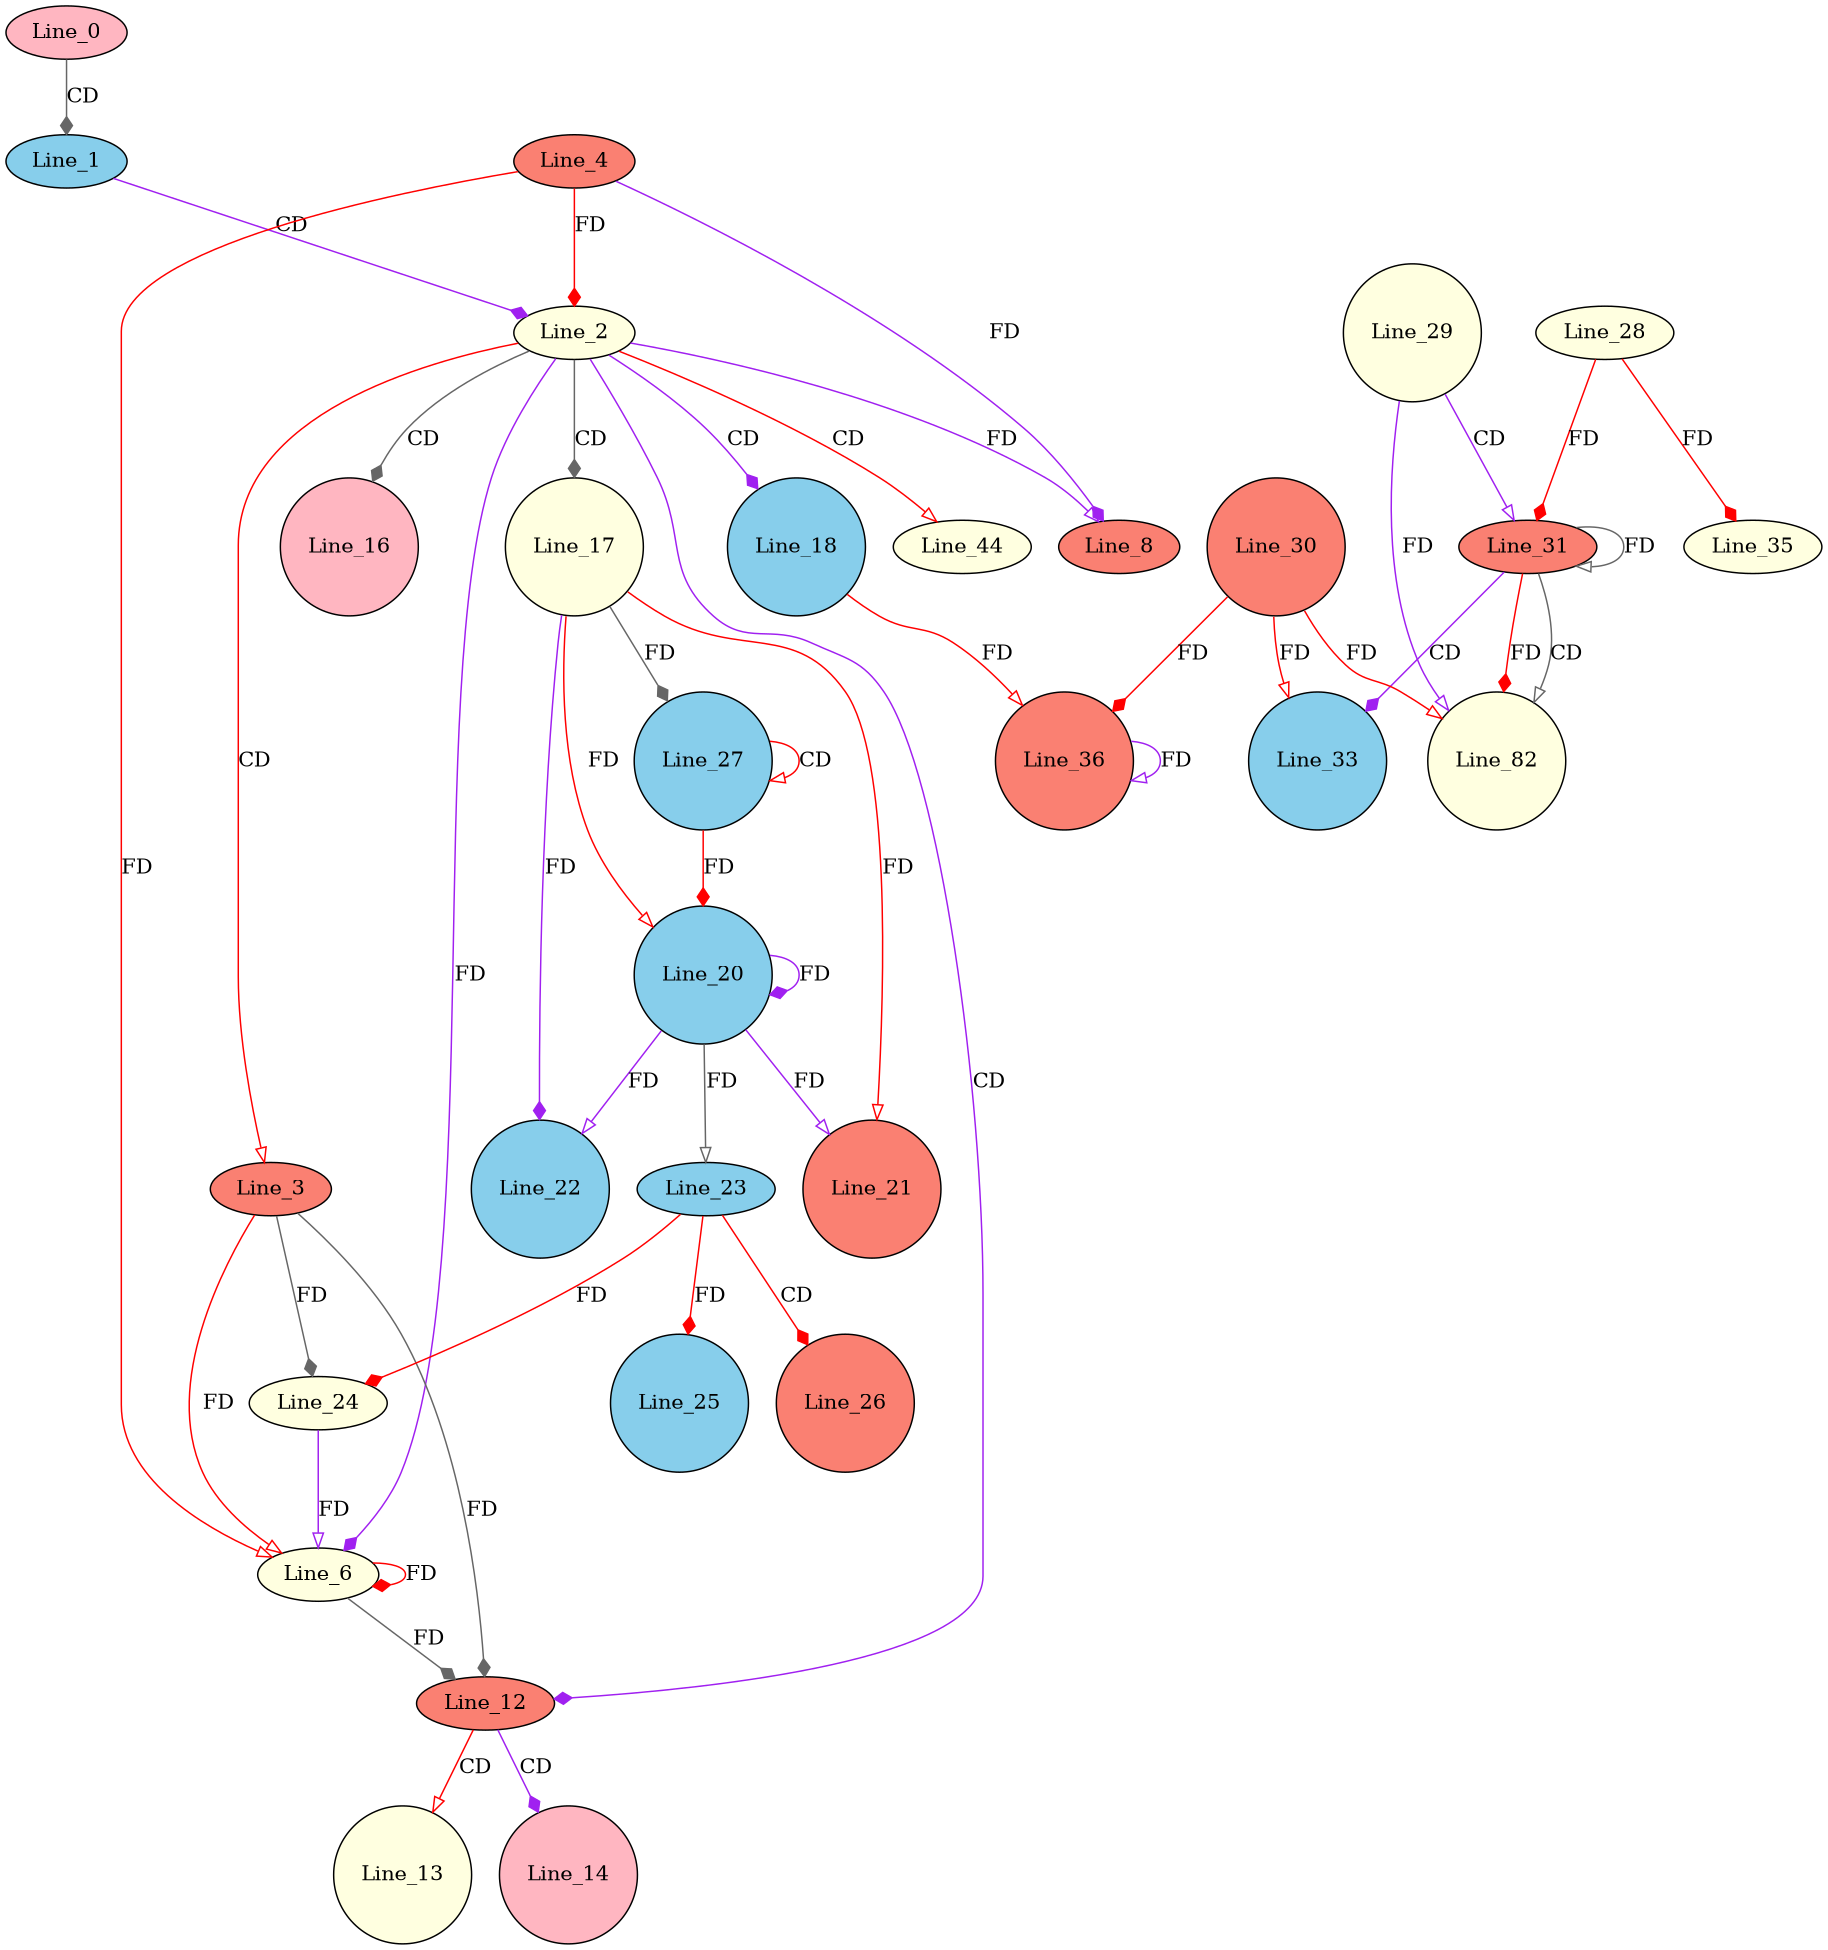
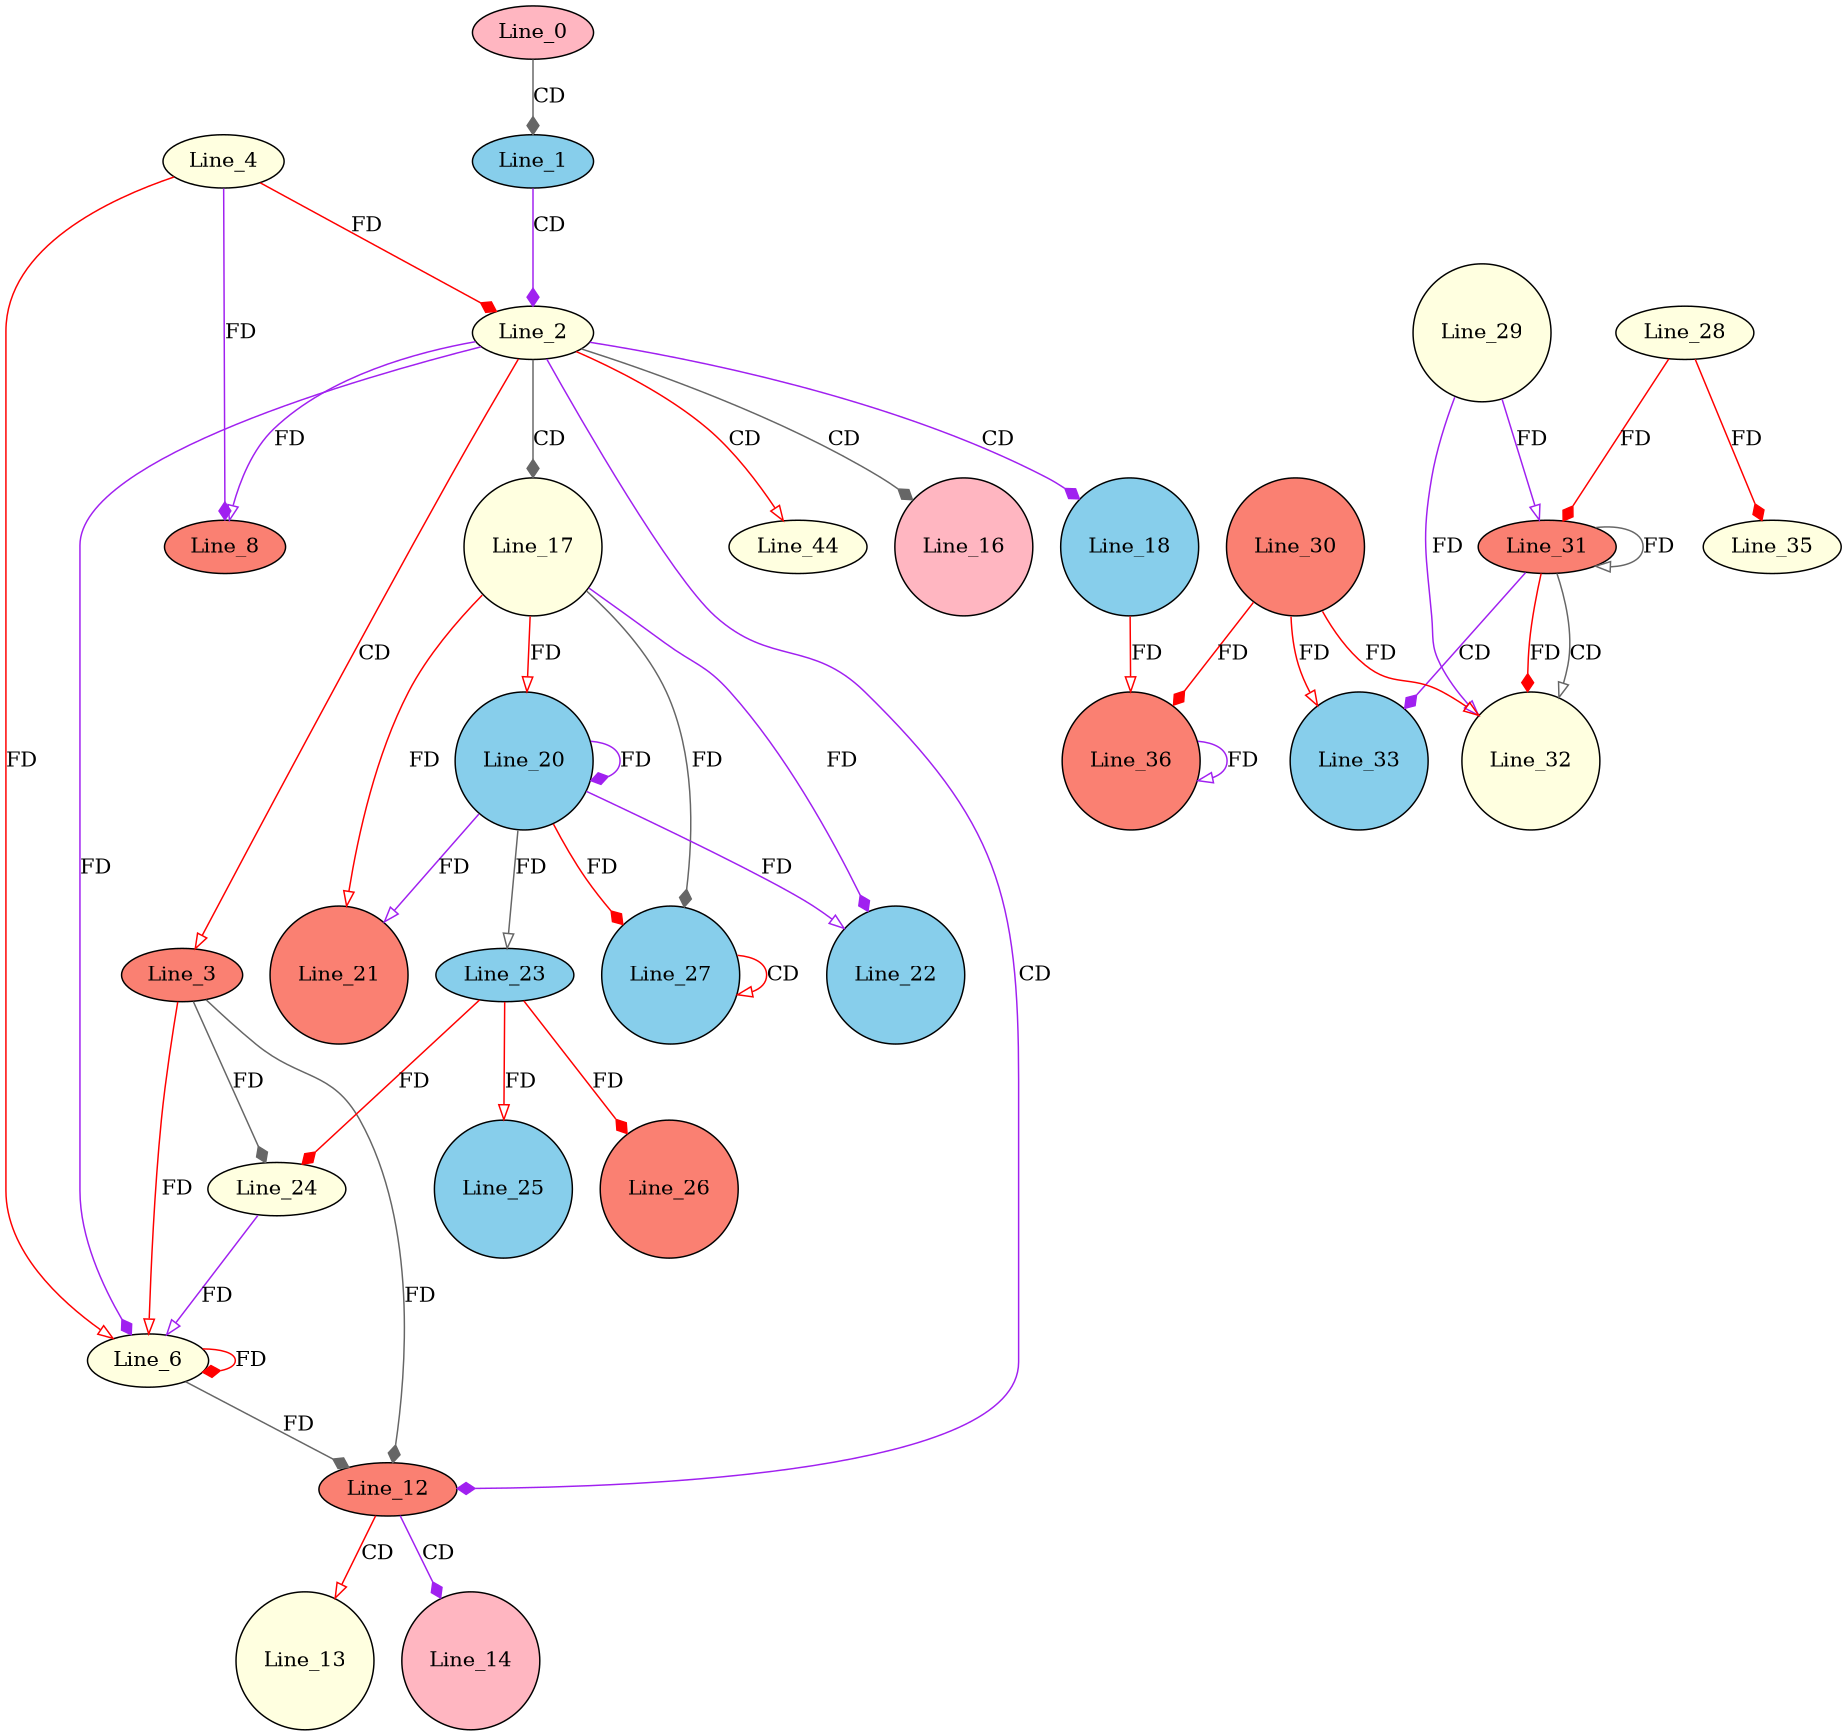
node "Line_4": fillcolor salmon -> lightyellow
edge "Line_29" -> "Line_31": label "CD" -> "FD"
node "Line_82": label "Line_82" -> "Line_32"
edge "Line_27" -> "Line_20": reversed
edge "Line_23" -> "Line_25": arrowhead diamond -> onormal
edge "Line_23" -> "Line_26": label "CD" -> "FD"
